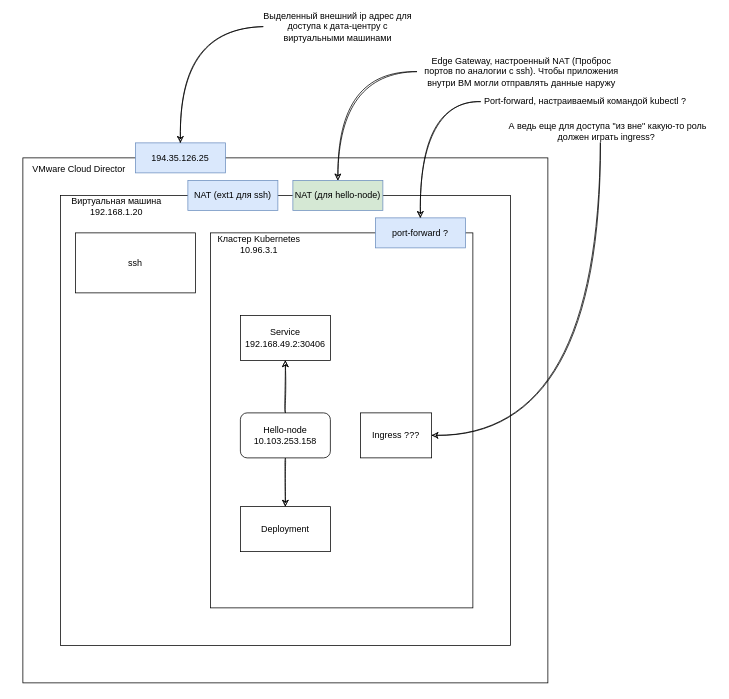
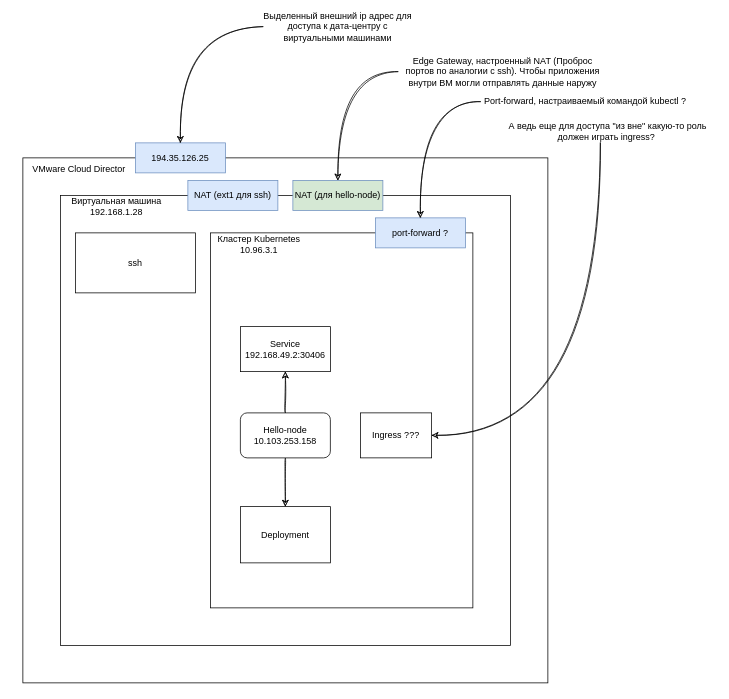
node "Edge Gateway, настроенный NAT (Проброс портов по аналогии с ssh). Чтобы приложения внутри ВМ могли отправлять данные наружу": moved (522, 72) -> (503, 72)
node "Виртуальная машина 192.168.1.20": label "Виртуальная машина 192.168.1.20" -> "Виртуальная машина 192.168.1.28"
node "Service 192.168.49.2:30406": moved (285, 338) -> (285, 349)
node "Deployment": size 90x45 -> 90x56
